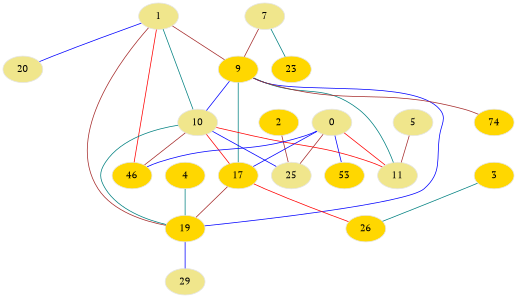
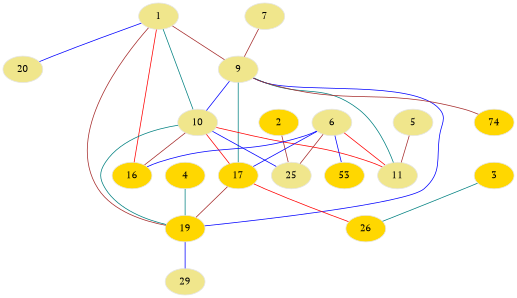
node "9": fillcolor gold -> khaki
node "23": removed
node "0": label "0" -> "6"
node "46": label "46" -> "16"
